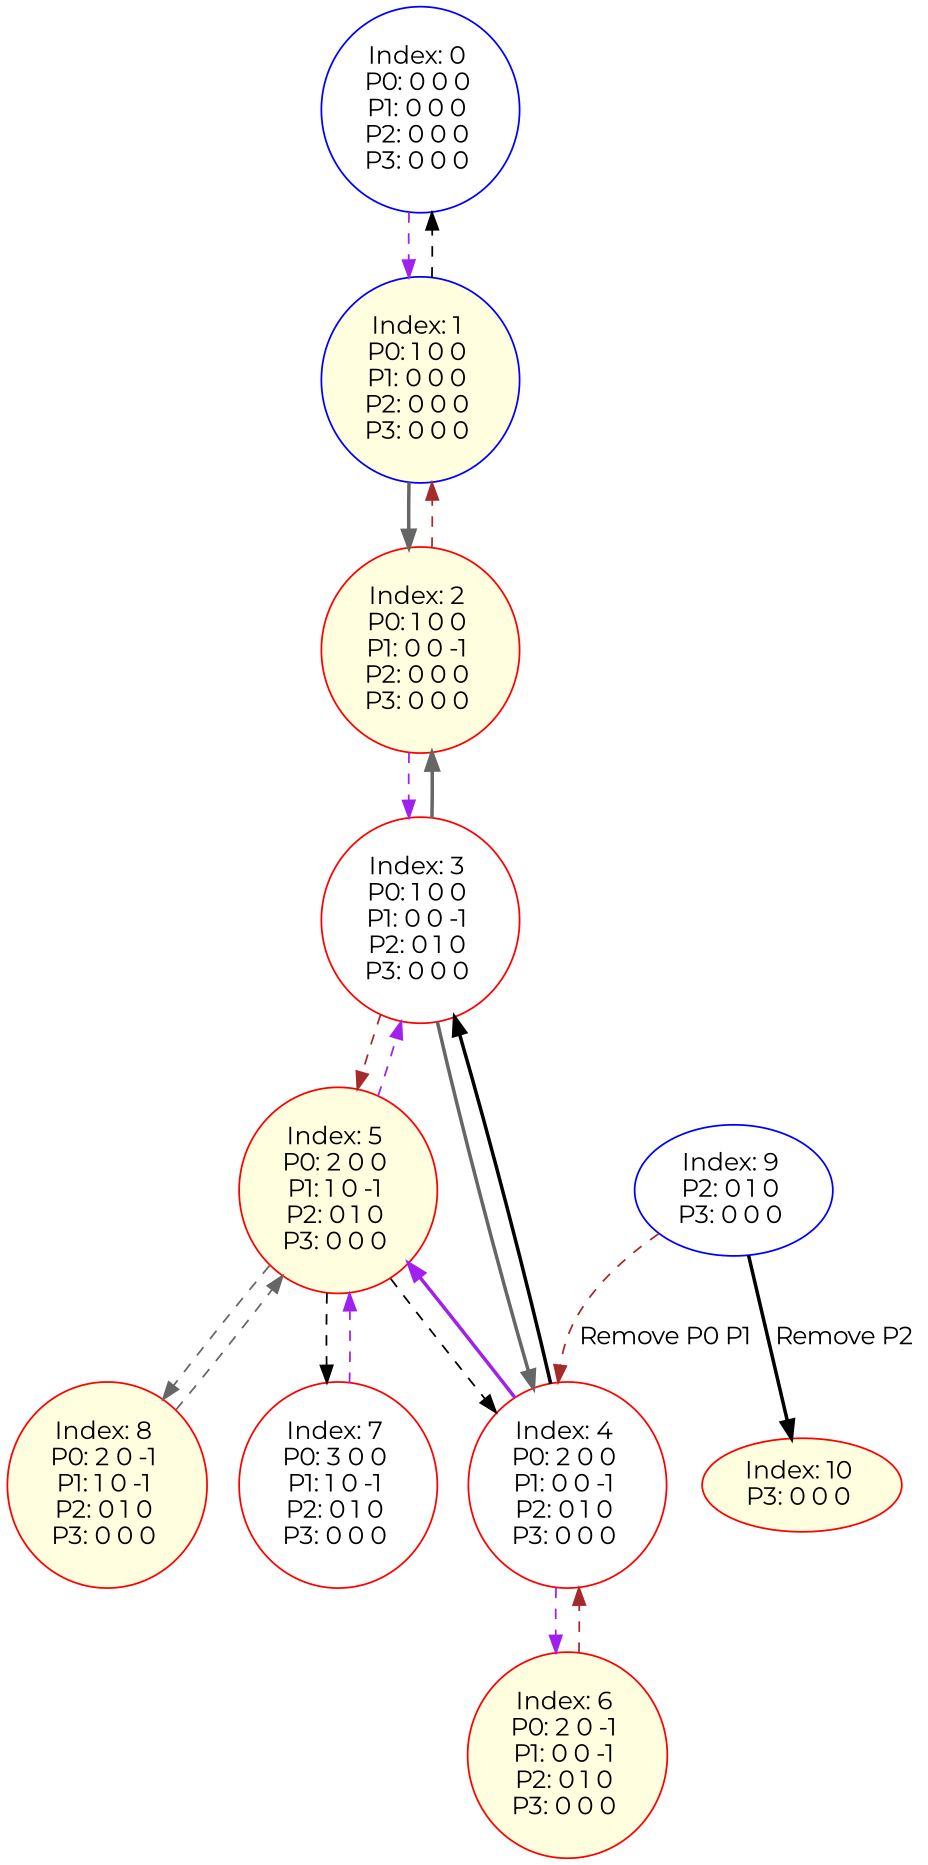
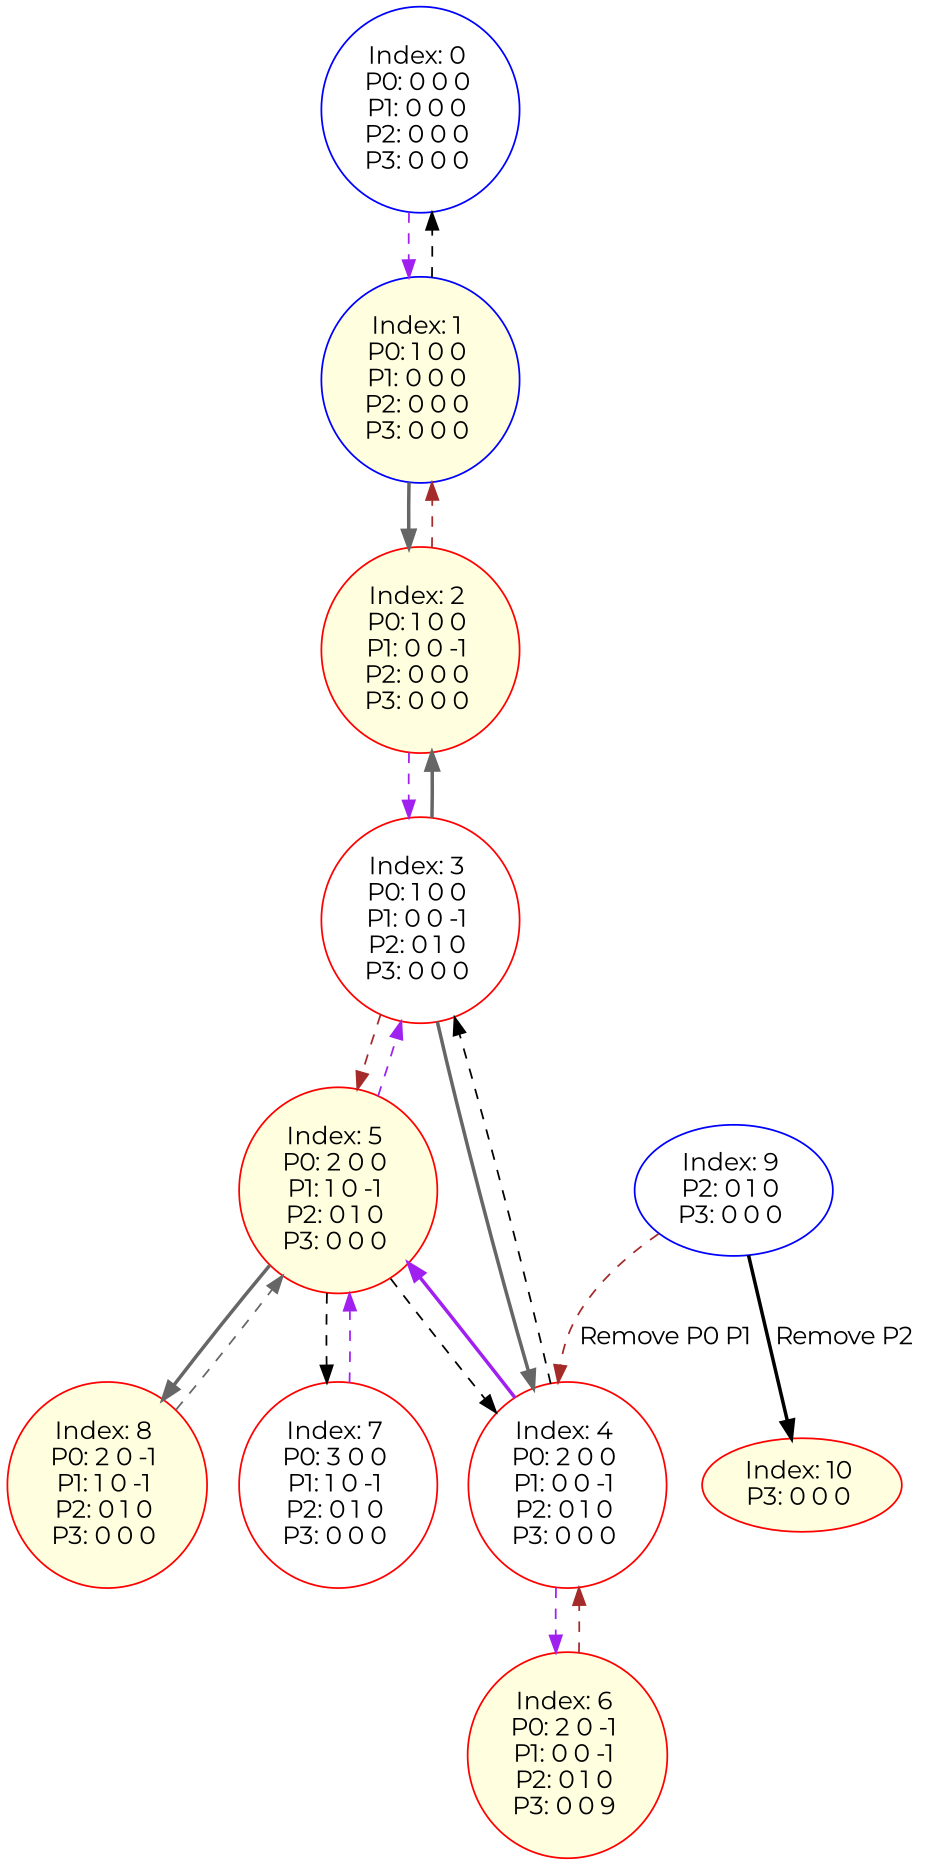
edge "Index: 4 P0: 2 0 0 P1: 0 0 -1 P2: 0 1 0 P3: 0 0 0" -> "Index: 3 P0: 1 0 0 P1: 0 0 -1 P2: 0 1 0 P3: 0 0 0": style bold -> dashed
edge "Index: 5 P0: 2 0 0 P1: 1 0 -1 P2: 0 1 0 P3: 0 0 0" -> "Index: 8 P0: 2 0 -1 P1: 1 0 -1 P2: 0 1 0 P3: 0 0 0": style dashed -> bold
node "Index: 6 P0: 2 0 -1 P1: 0 0 -1 P2: 0 1 0 P3: 0 0 0": label "Index: 6 P0: 2 0 -1 P1: 0 0 -1 P2: 0 1 0 P3: 0 0 0" -> "Index: 6 P0: 2 0 -1 P1: 0 0 -1 P2: 0 1 0 P3: 0 0 9"
